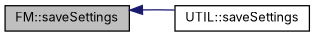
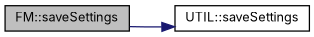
edge "UTIL::saveSettings" -> "FM::saveSettings": reversed
